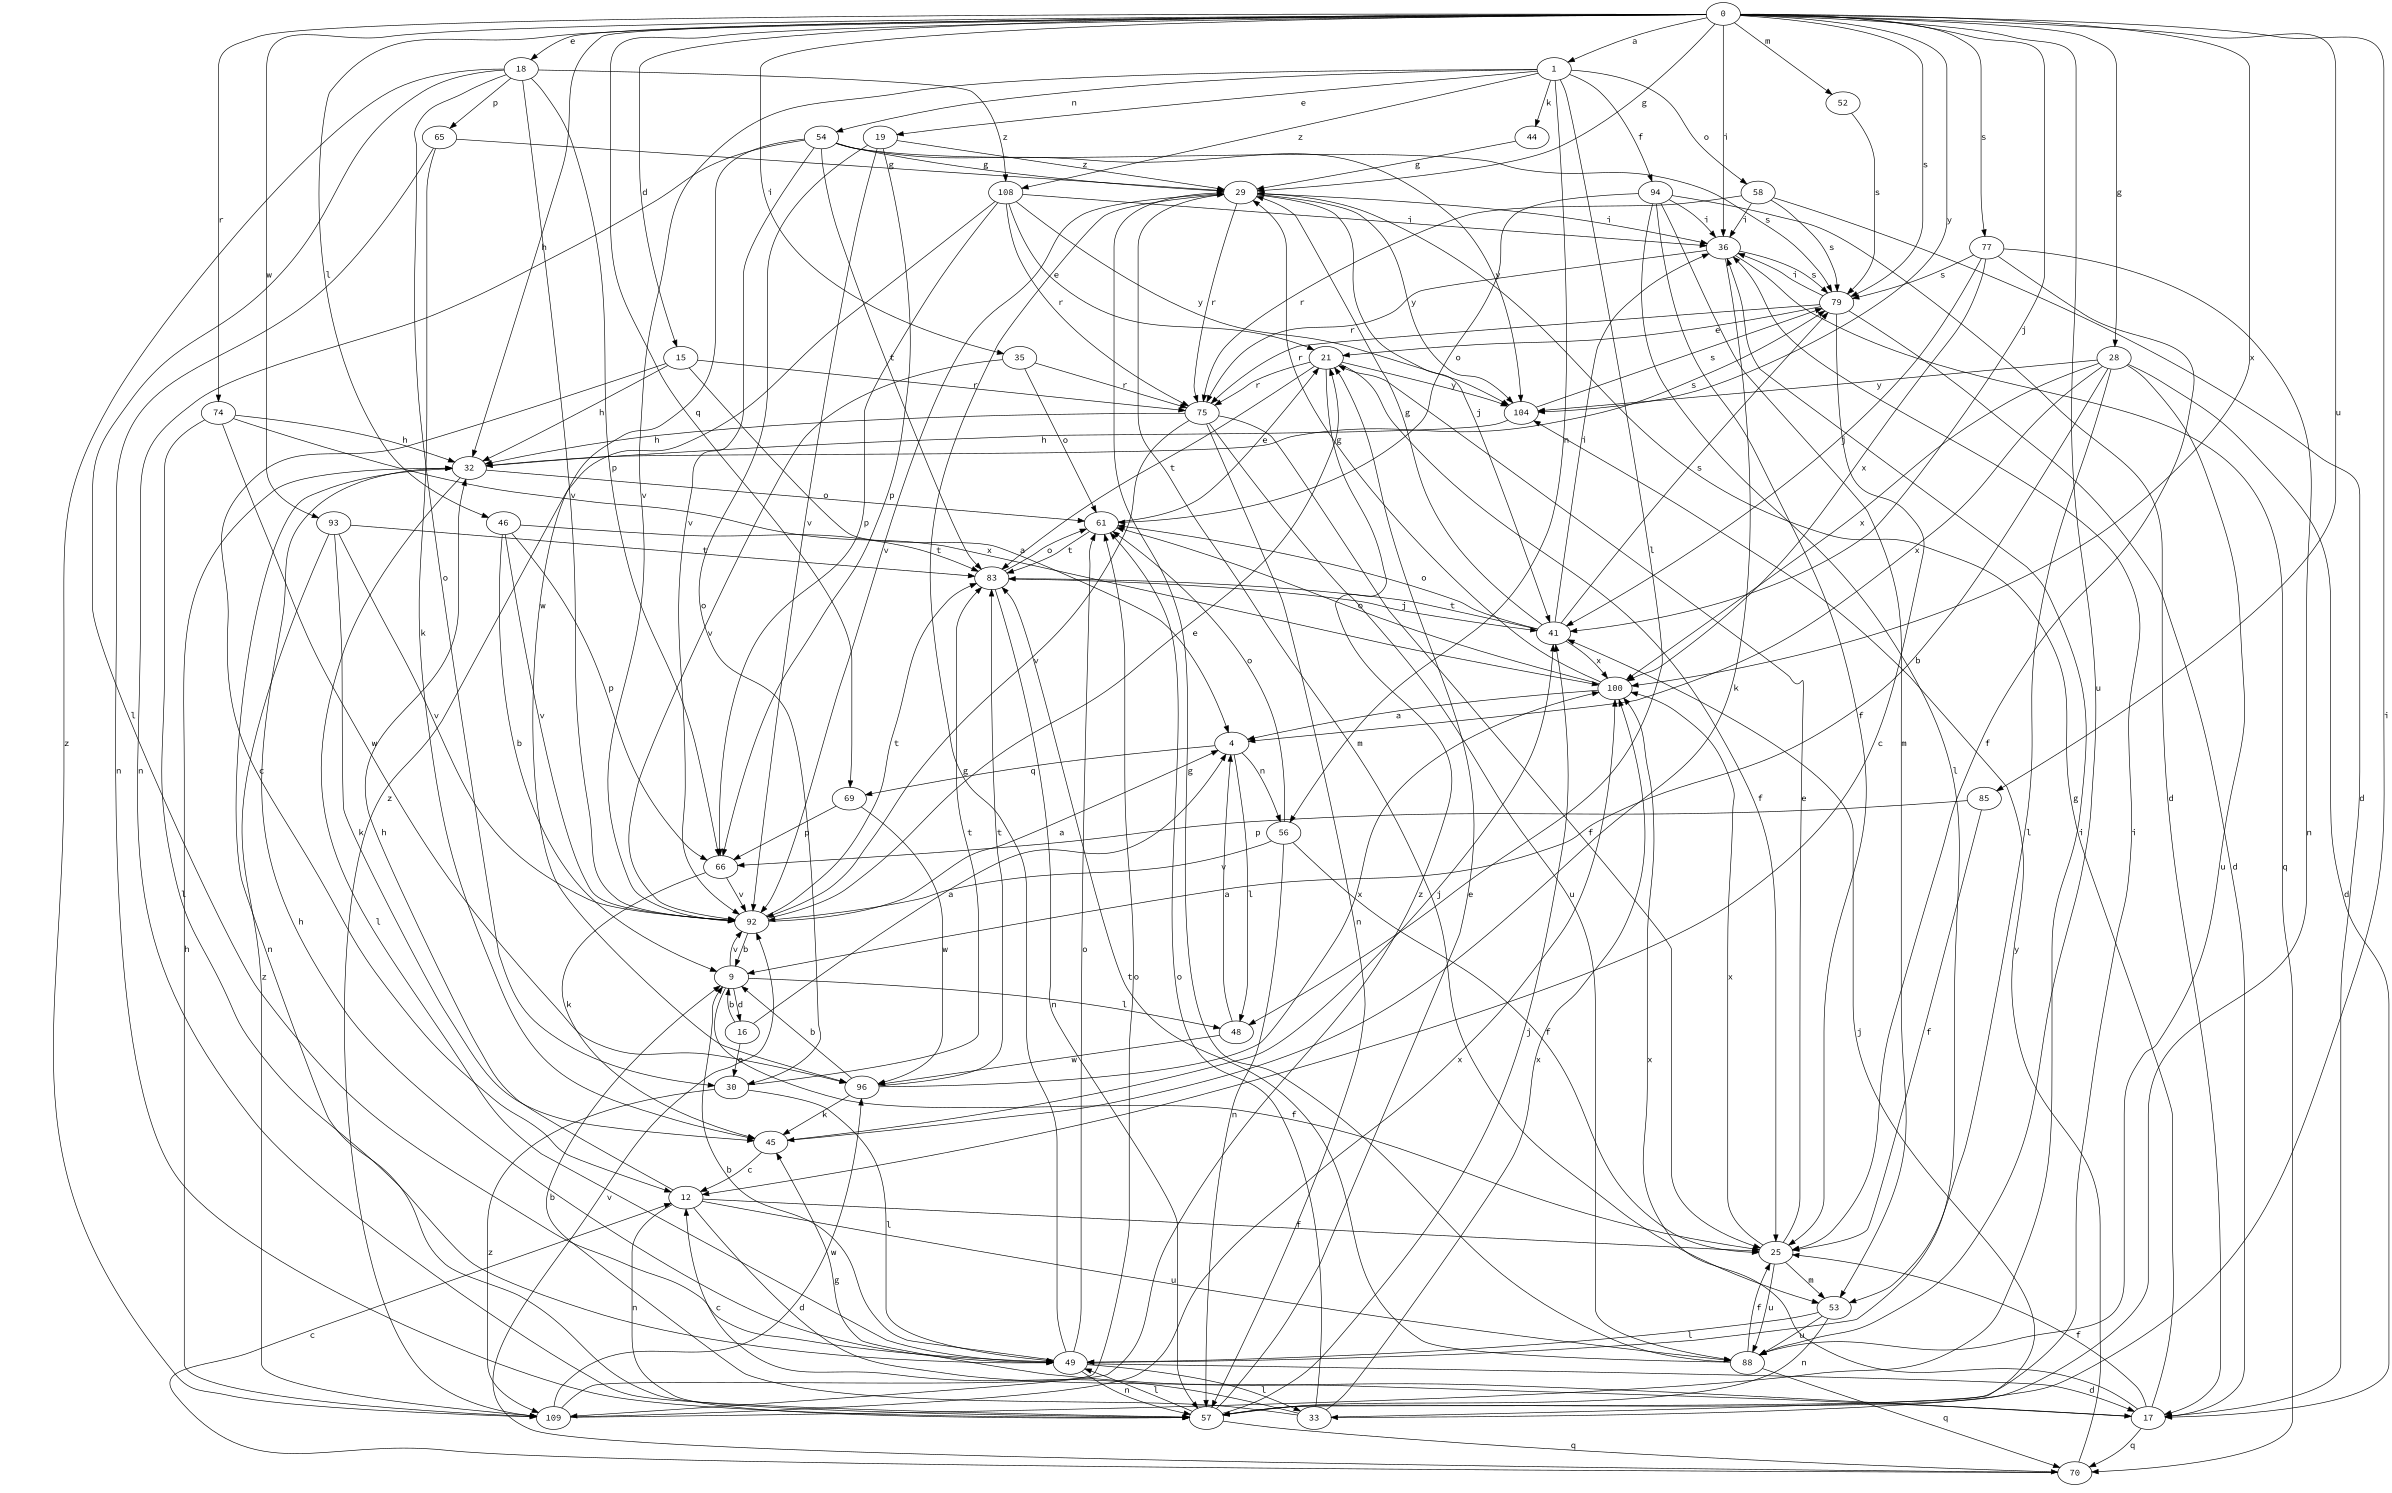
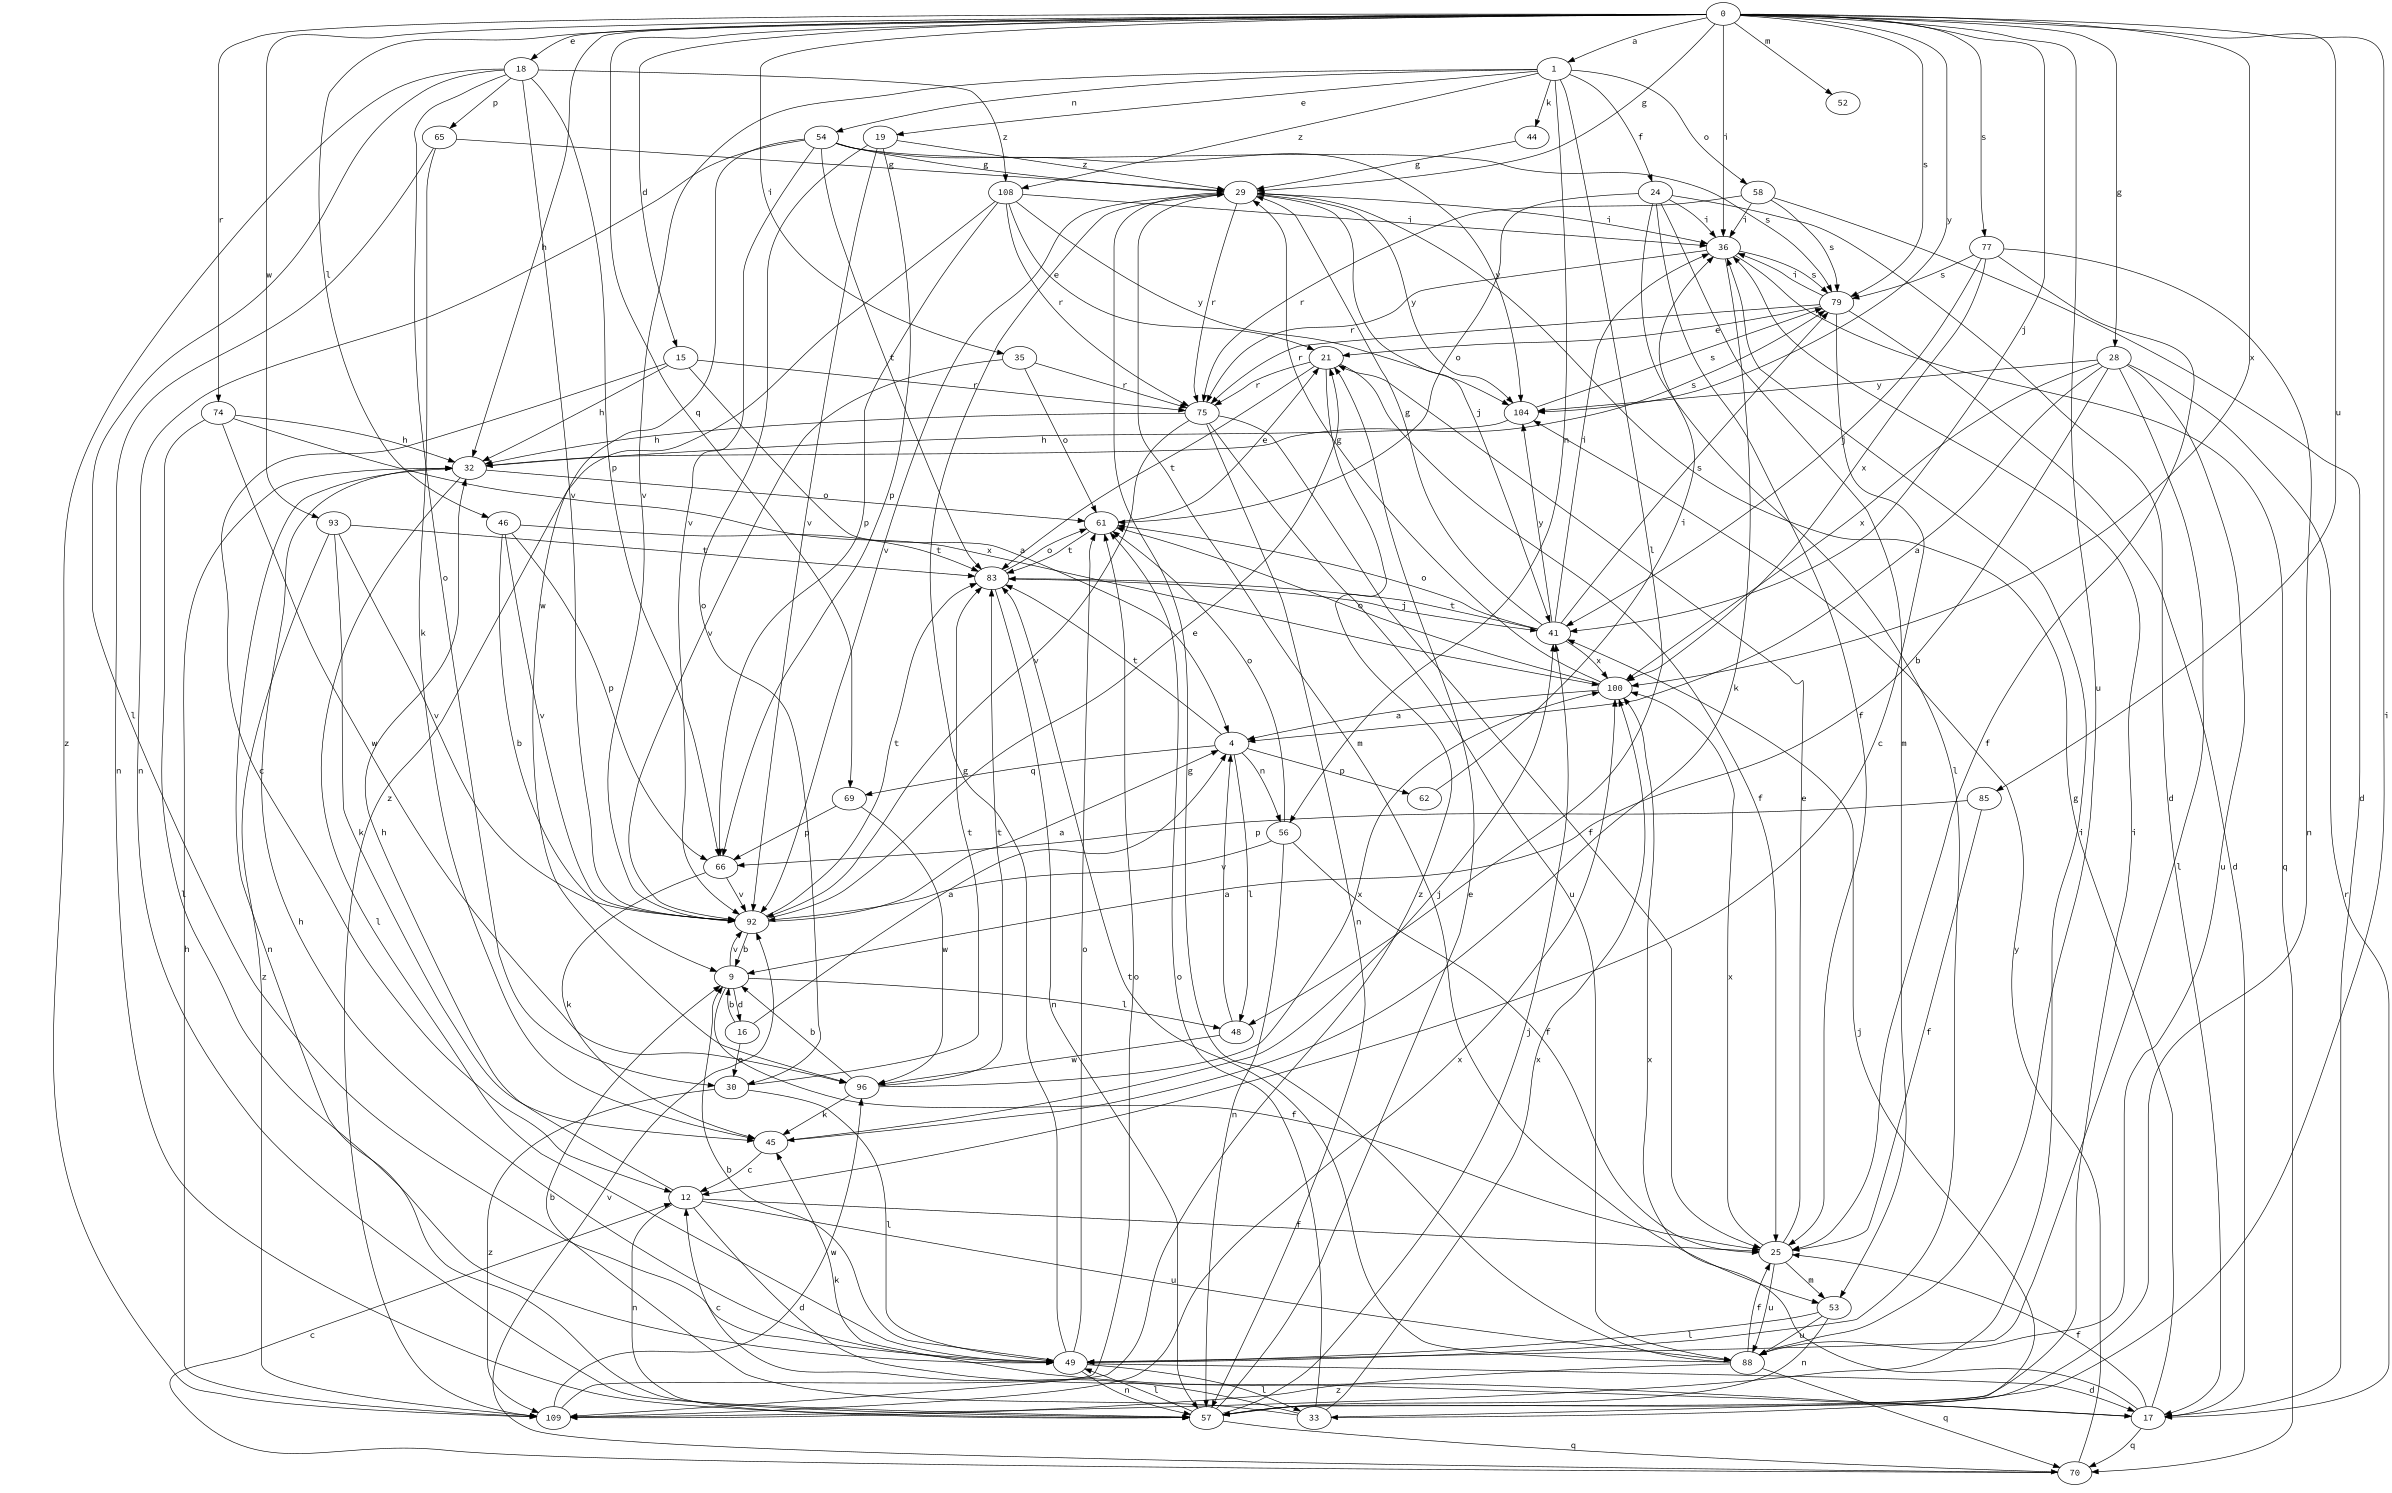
node "94": label "94" -> "24"
edge "52" -> "79": removed, label "s"
edge "21" -> "104": now "41" -> "104"
edge "28" -> "4": label "x" -> "a"
edge "4" -> "83": added, label "t"
node "62": added
edge "28" -> "53": now "28" -> "49"
edge "28" -> "17": label "d" -> "r"
edge "17" -> "45": label "g" -> "k"
edge "88" -> "109": added, label "z"
